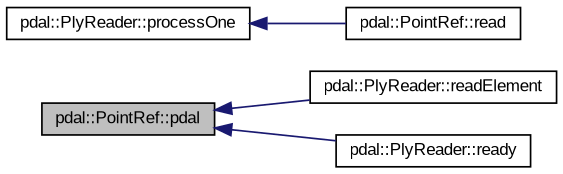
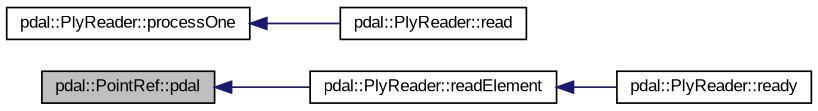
node "pdal::PointRef::read": label "pdal::PointRef::read" -> "pdal::PlyReader::read"
edge "pdal::PlyReader::ready" -> "pdal::PointRef::pdal": now "pdal::PlyReader::ready" -> "pdal::PlyReader::readElement"
